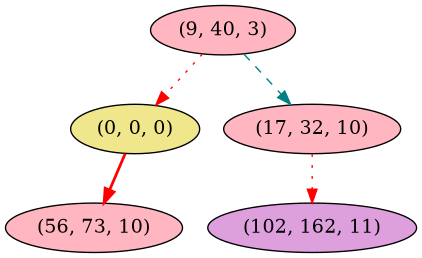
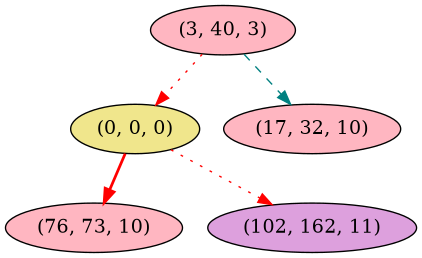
node "(9, 40, 3)": label "(9, 40, 3)" -> "(3, 40, 3)"
edge "(17, 32, 10)" -> "(102, 162, 11)": now "(0, 0, 0)" -> "(102, 162, 11)"
node "(56, 73, 10)": label "(56, 73, 10)" -> "(76, 73, 10)"
